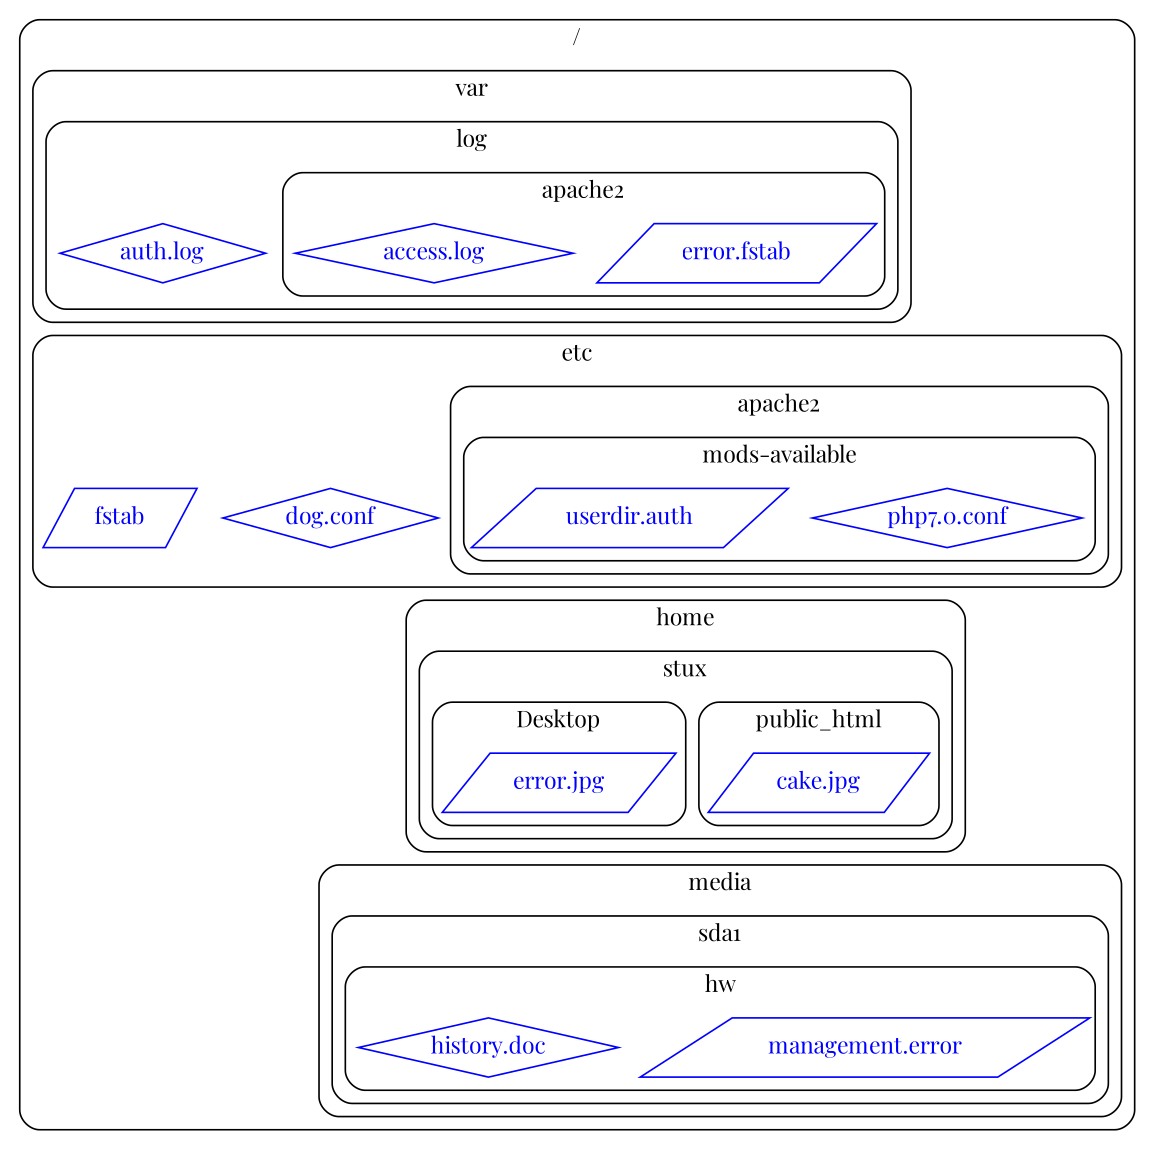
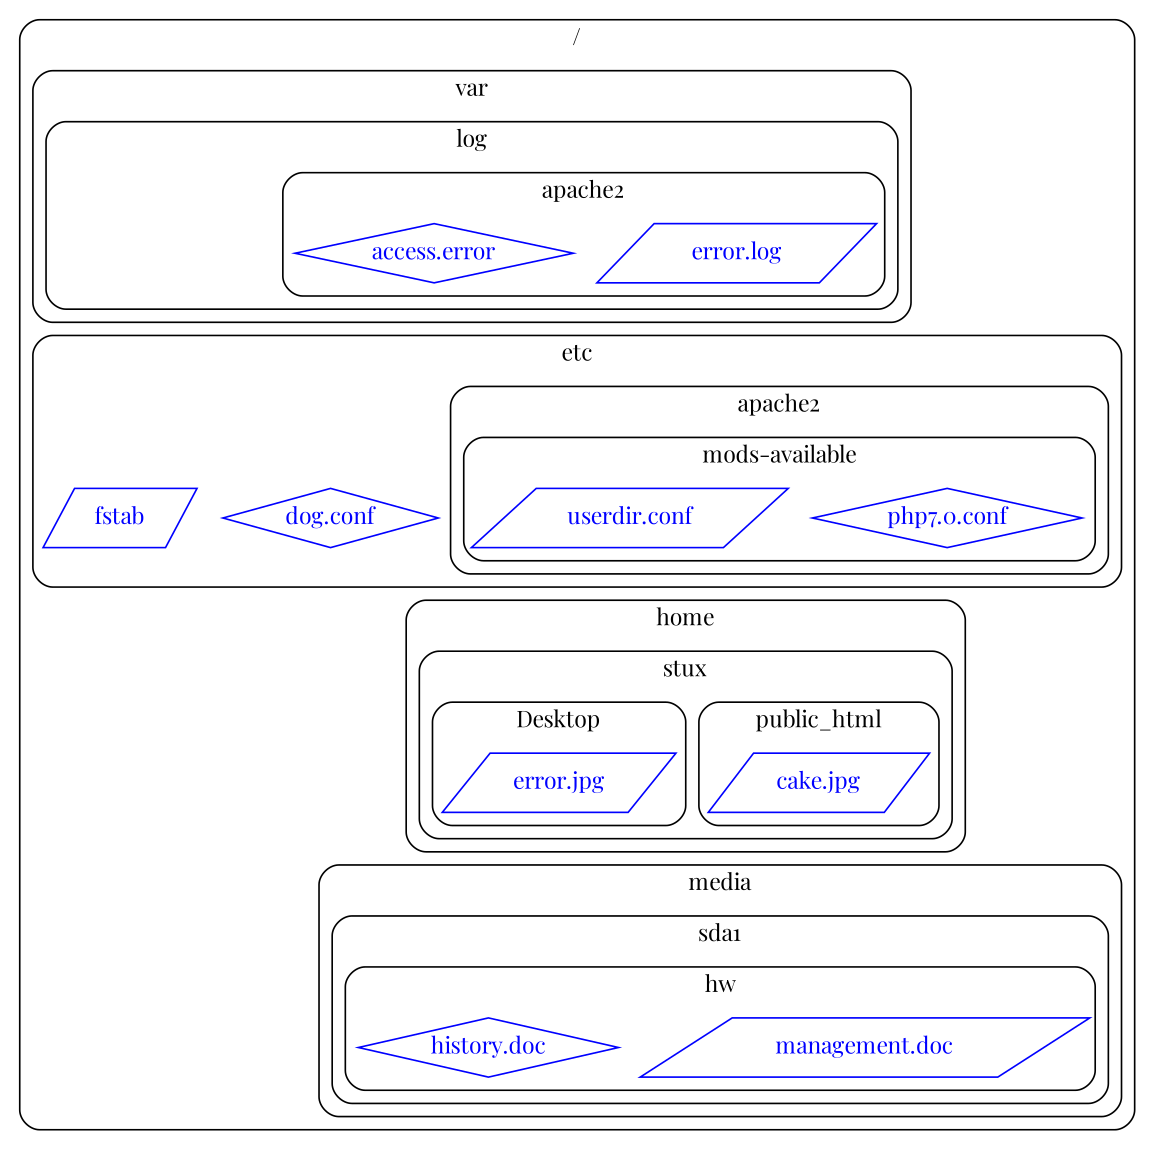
node "auth.log": removed
node "access.log": label "access.log" -> "access.error"
node "error.fstab": label "error.fstab" -> "error.log"
node "userdir.auth": label "userdir.auth" -> "userdir.conf"
node "management.error": label "management.error" -> "management.doc"
